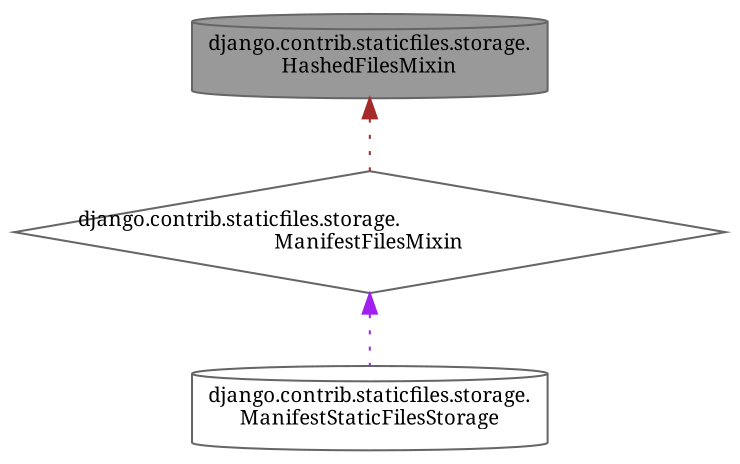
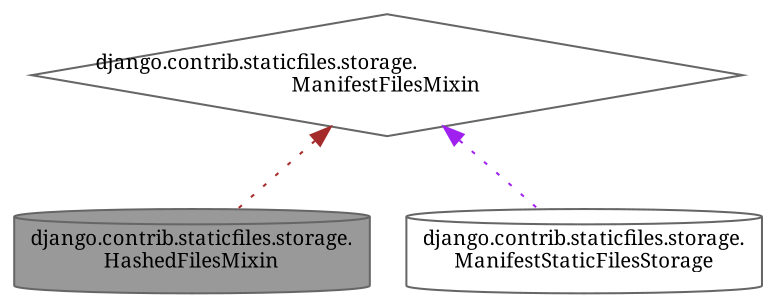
edge "django.contrib.staticfiles.storage. ManifestFilesMixin" -> "django.contrib.staticfiles.storage. HashedFilesMixin": reversed
